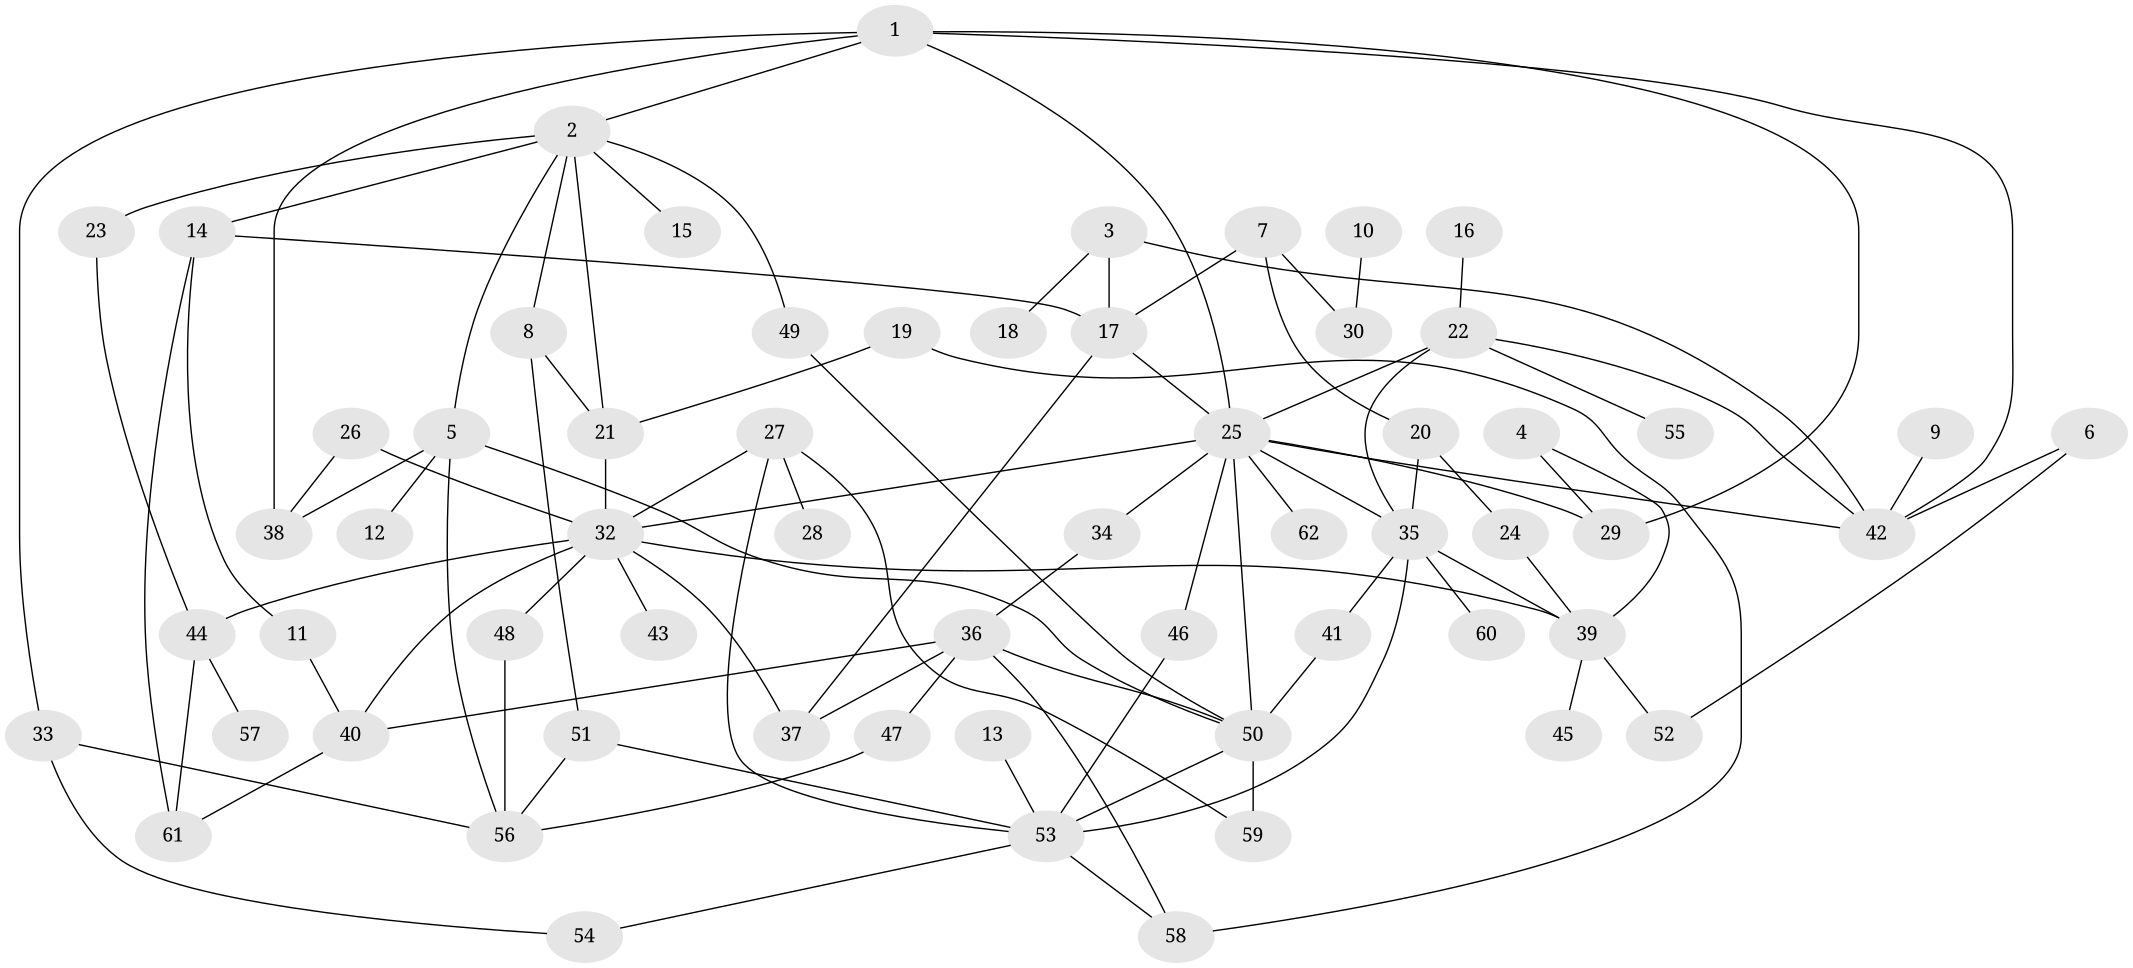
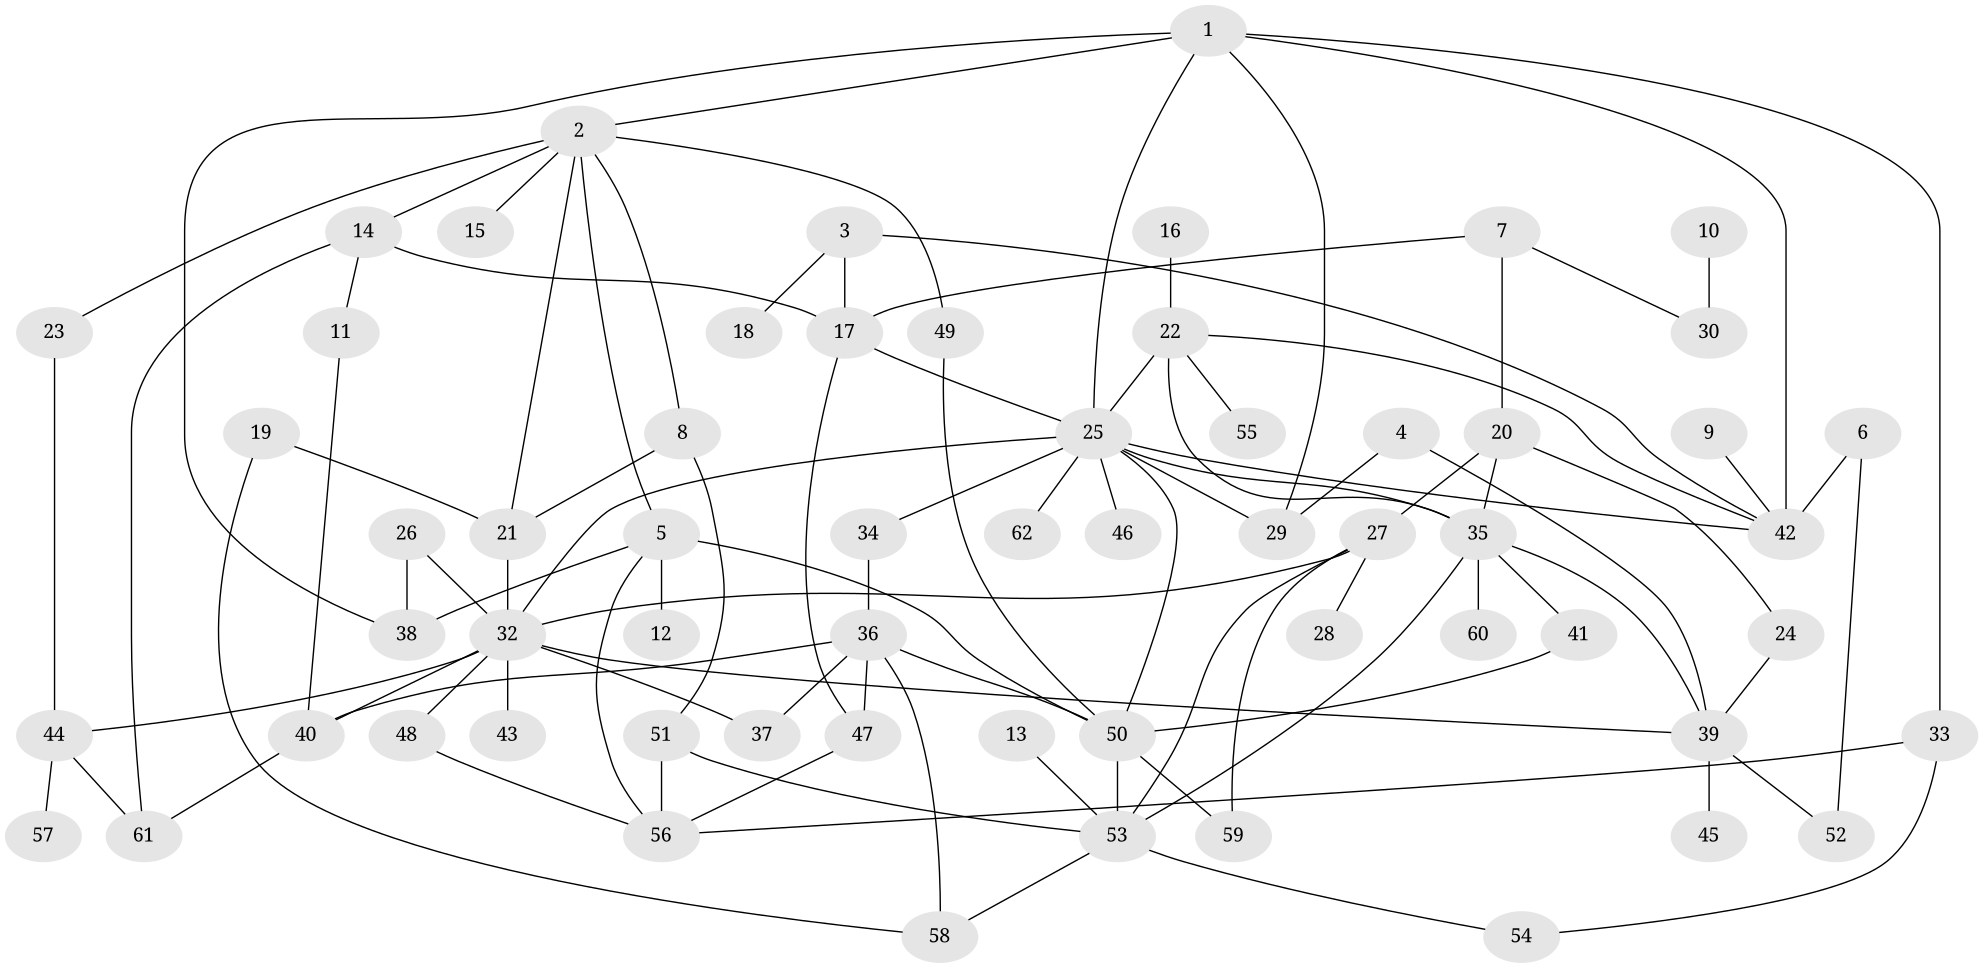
edge "20" -- "27": added
edge "17" -- "37": now "17" -- "47"
edge "46" -- "53": removed
